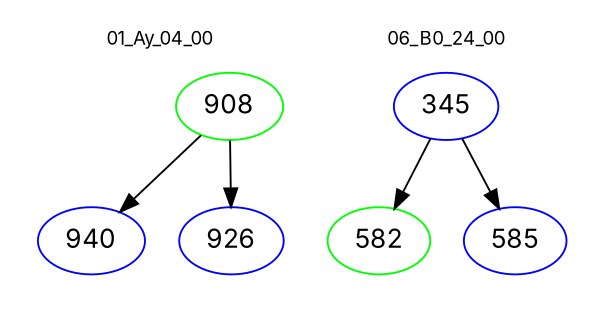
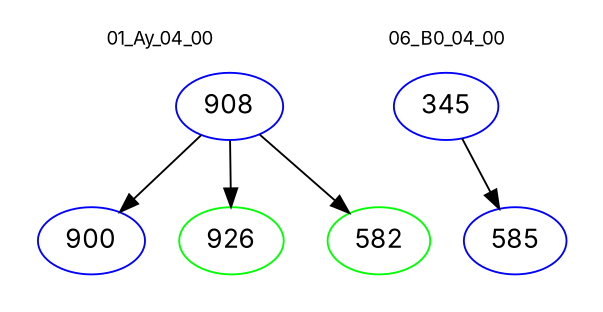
cluster "06_B0_24_00": label "06_B0_24_00" -> "06_B0_04_00"
node "908": color green -> blue
edge "345" -> "582": now "908" -> "582"
node "940": label "940" -> "900"
node "926": color blue -> green
